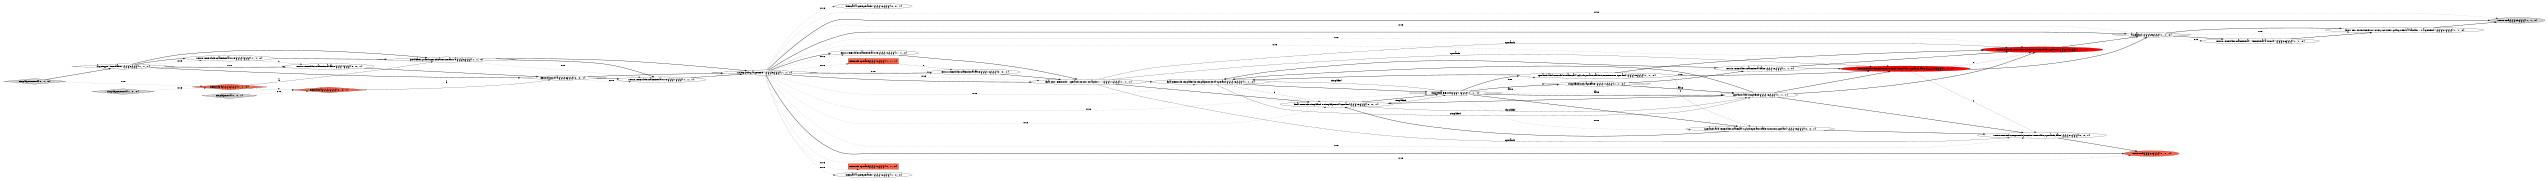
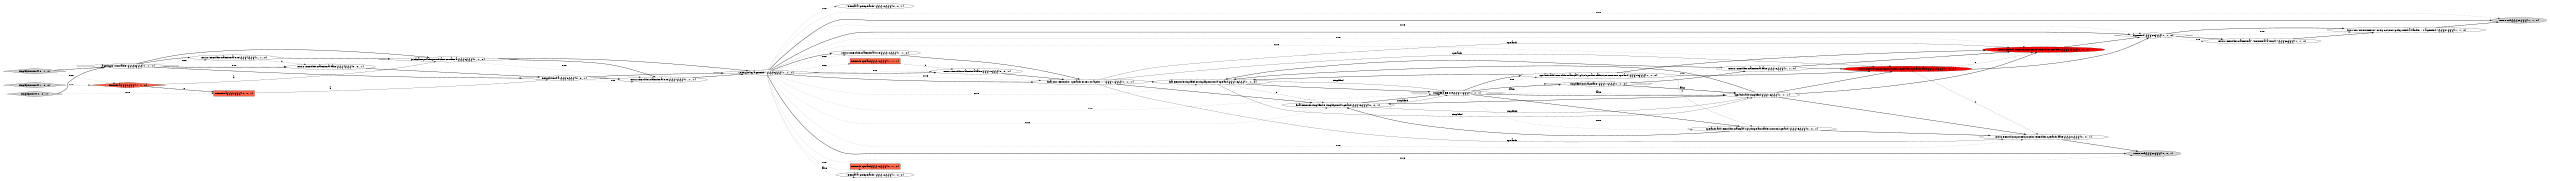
edge "simplifyIsNull['0', '0', '1']" -> "!a.getType().isNullable()@@@3@@@['1', '1', '1']": added
edge "RexNode a@@@2@@@['1', '1', '0']" -> "RexNode a@@@2@@@['0', '0', '1']": style dashed -> bold
node "RexNode a@@@2@@@['0', '0', '1']": shape diamond -> box
node "return null@@@22@@@['0', '0', '1']": fillcolor tomato -> lightgray
edge "Strong.policy(a.getKind())@@@9@@@['1', '1', '1']" -> "((RexCall)a).getOperands()@@@12@@@['1', '0', '0']": label "true" -> "false"
